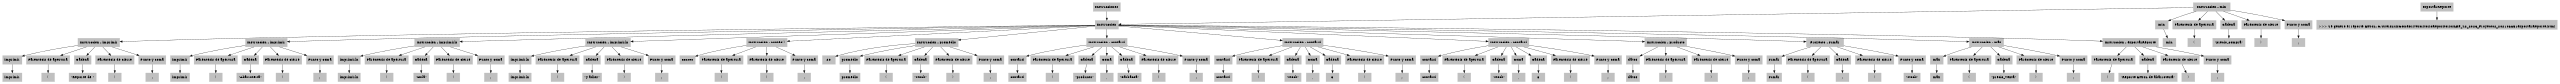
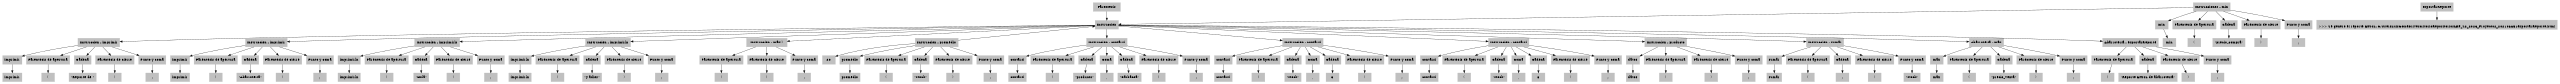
node "Instrucciones": label "Instrucciones" -> "Paréntesis"
node "Instrucción - min": label "Instrucción - min" -> "Instrucciones - min"
edge "Instrucción" -> "Instrucción - promedio": reversed
node "Instrucción - conteo()": label "Instrucción - conteo()" -> "Instrucción - max()"
node "Proyecto - sumar": label "Proyecto - sumar" -> "Instrucción - sumar"
node "Instrucción - max": label "Instrucción - max" -> "Abarrotería - max"
node "Instrucción - exportarReporte": label "Instrucción - exportarReporte" -> "Abarrotería - exportarReporte"
node "conteo": removed
